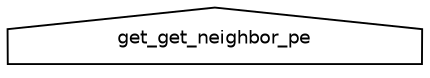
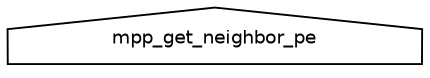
node "get_get_neighbor_pe": label "get_get_neighbor_pe" -> "mpp_get_neighbor_pe"
